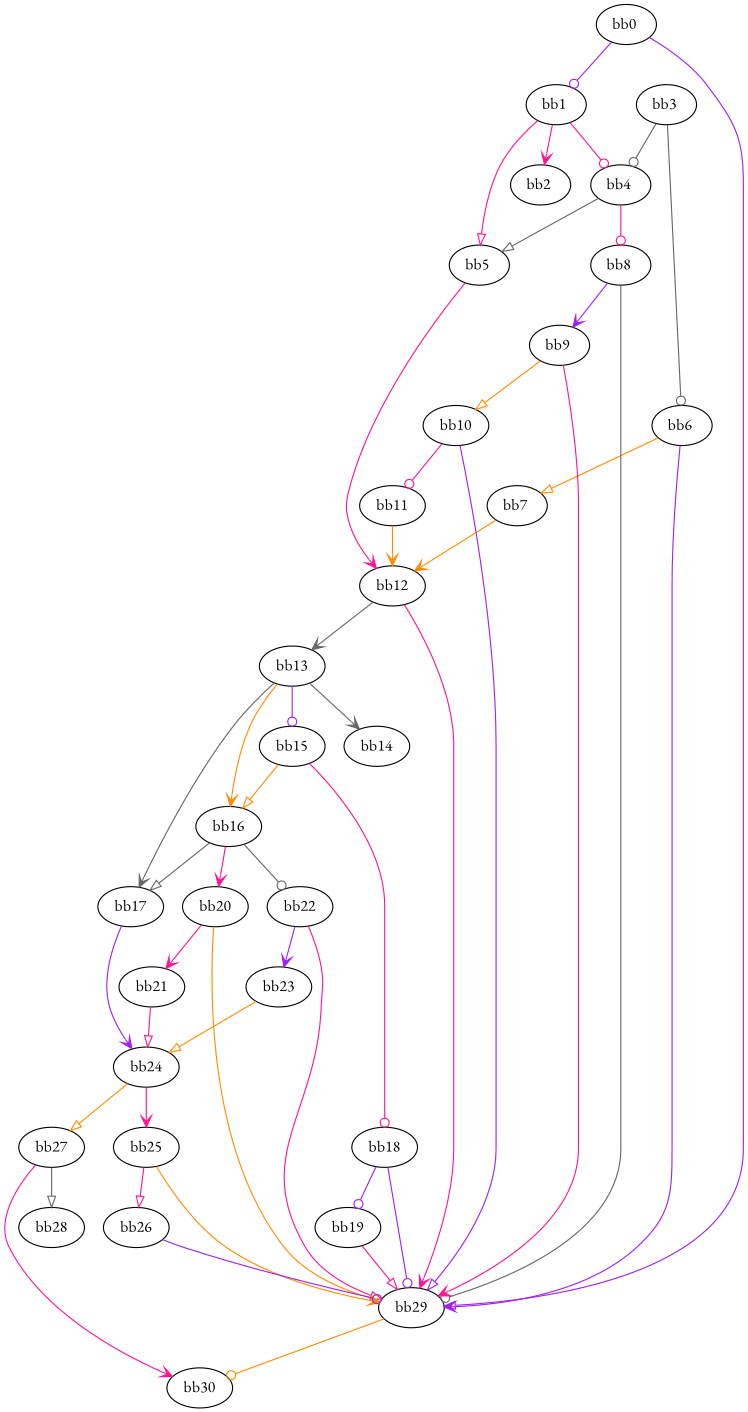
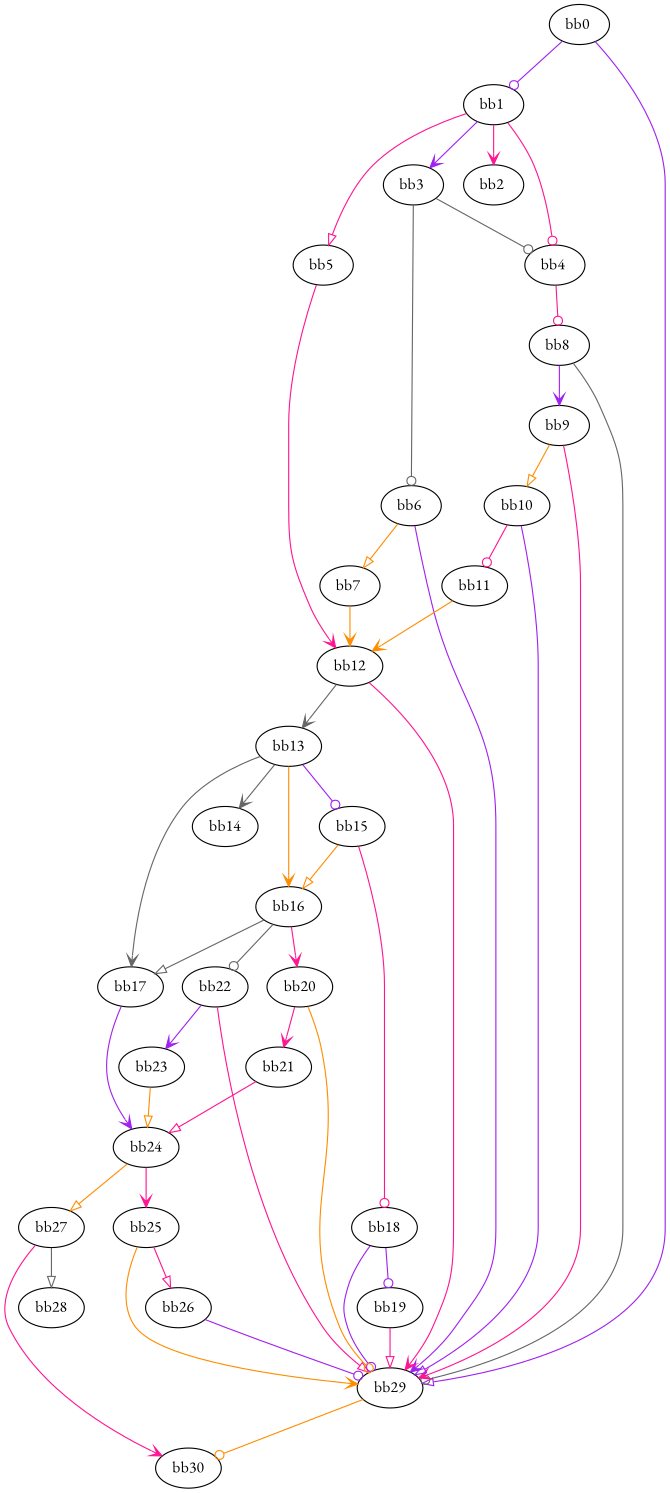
edge "bb1" -> "bb3": added
edge "bb4" -> "bb5": removed
